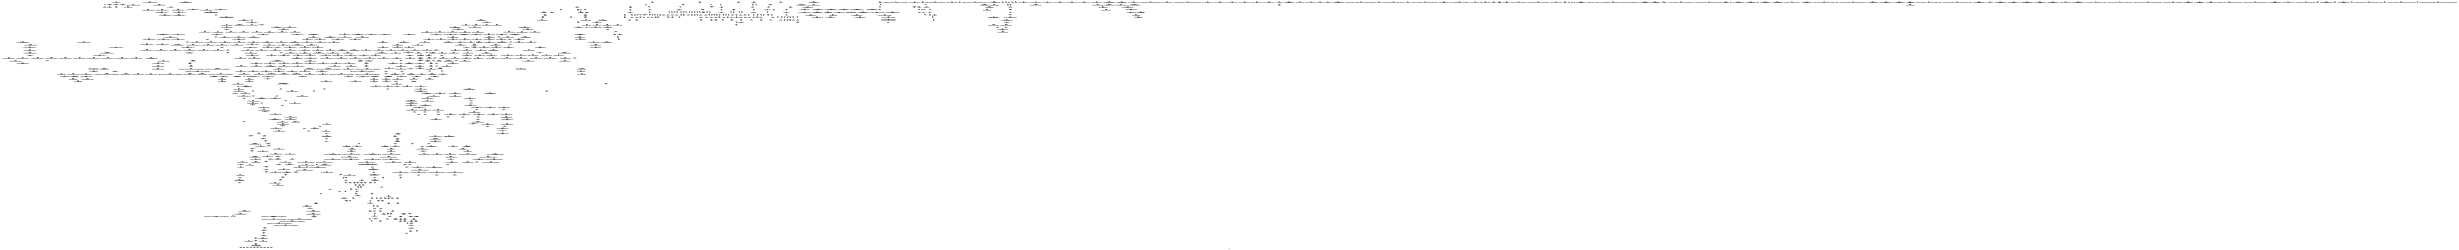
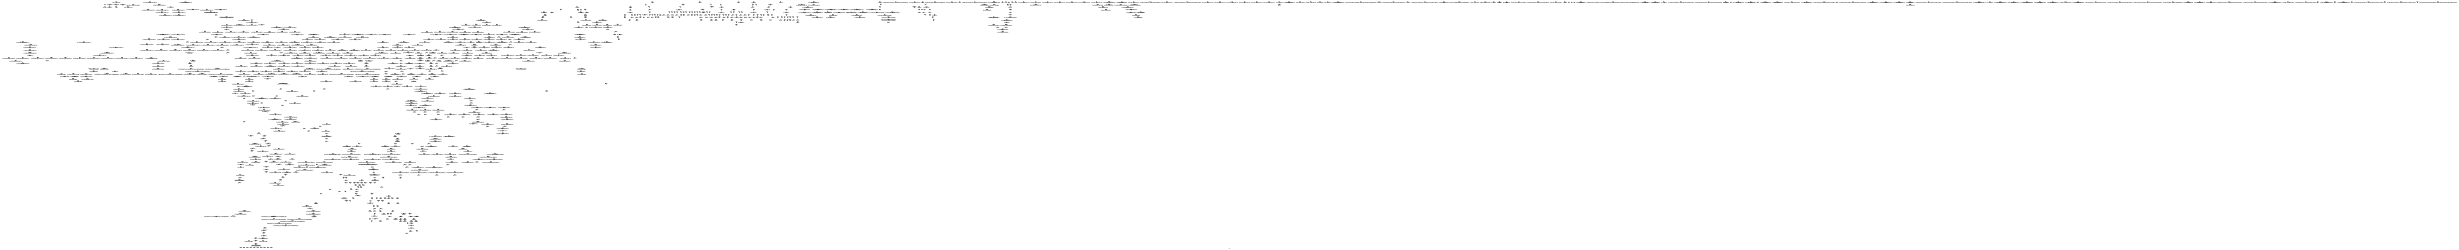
node "NodeID: 1519": added
